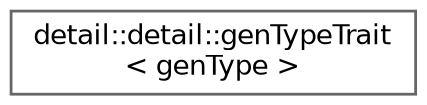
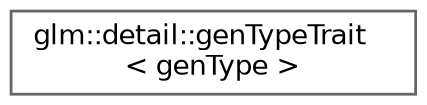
node "detail::detail::genTypeTrait < genType >": label "detail::detail::genTypeTrait < genType >" -> "glm::detail::genTypeTrait < genType >"
